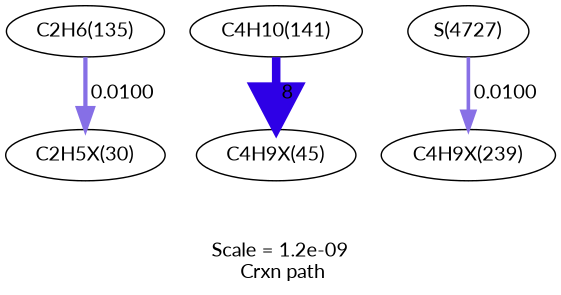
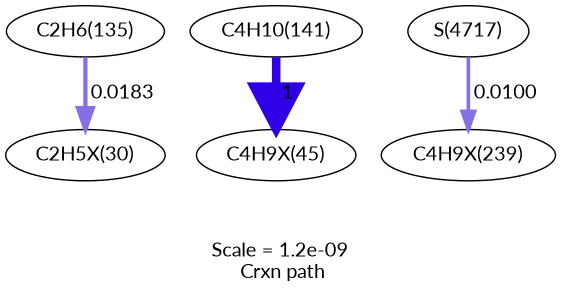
node "S(4727)": label "S(4727)" -> "S(4717)"
edge "C2H6(135)" -> "C2H5X(30)": label " 0.0100" -> " 0.0183"
edge "C4H10(141)" -> "C4H9X(45)": label " 8" -> " 1"
